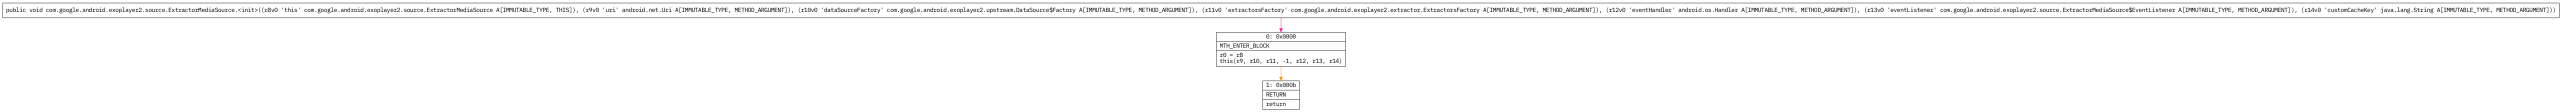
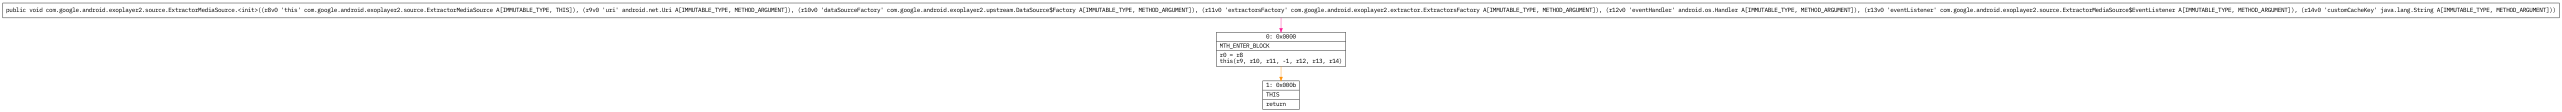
node "1: 0x000b": text "RETURN" -> "THIS"
